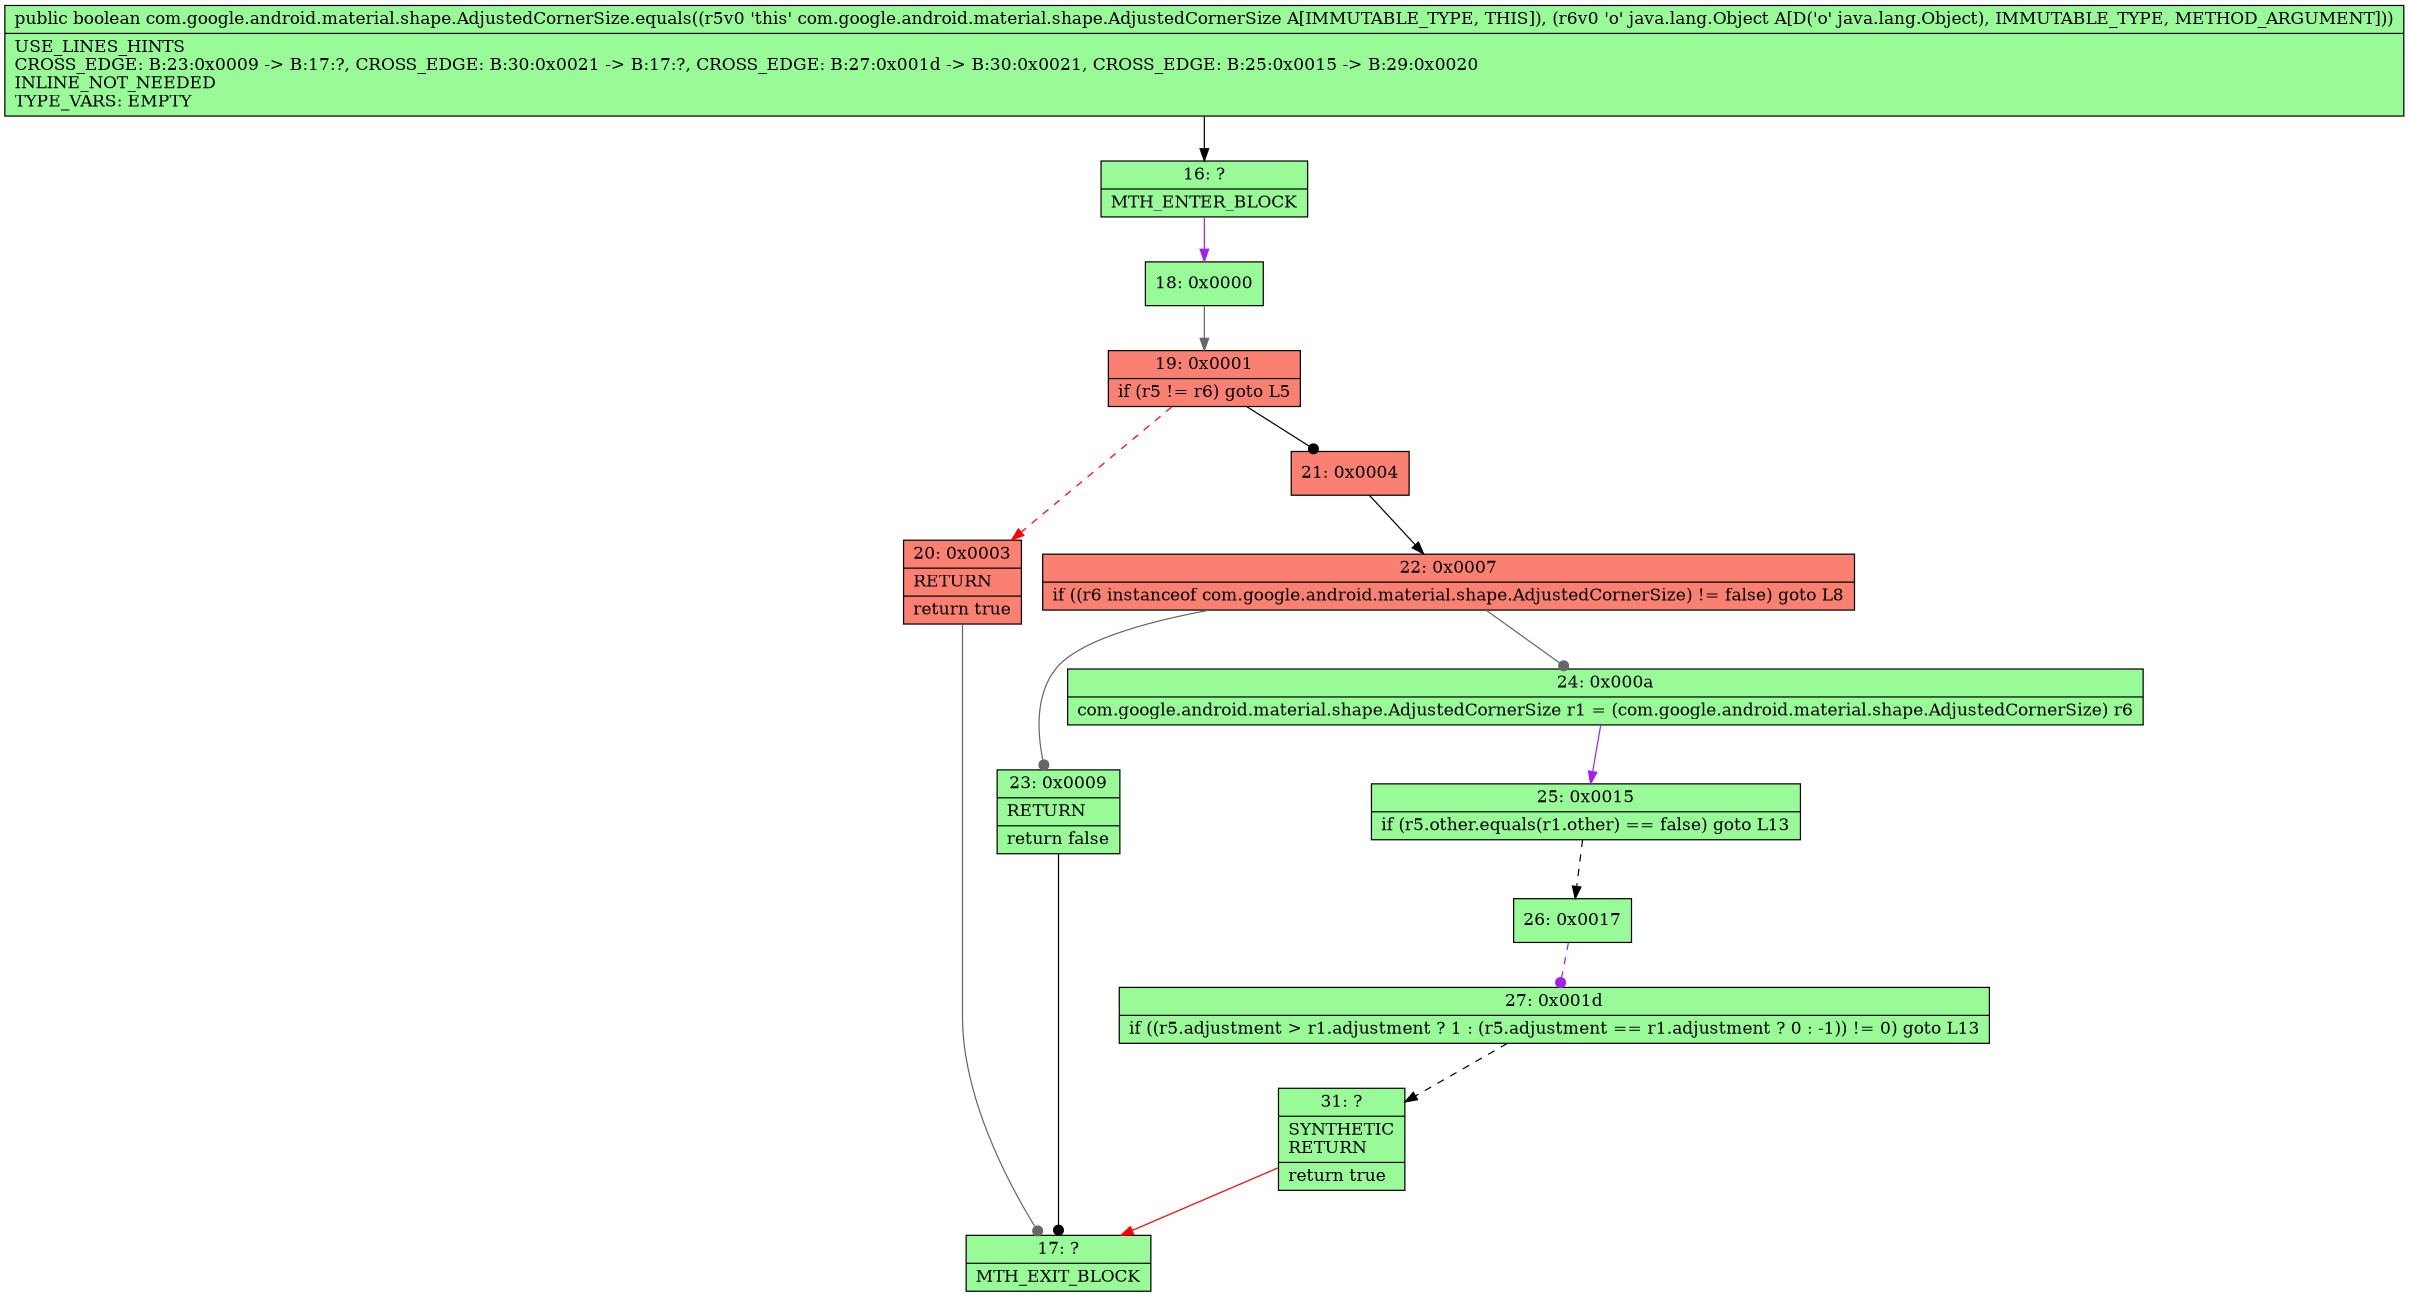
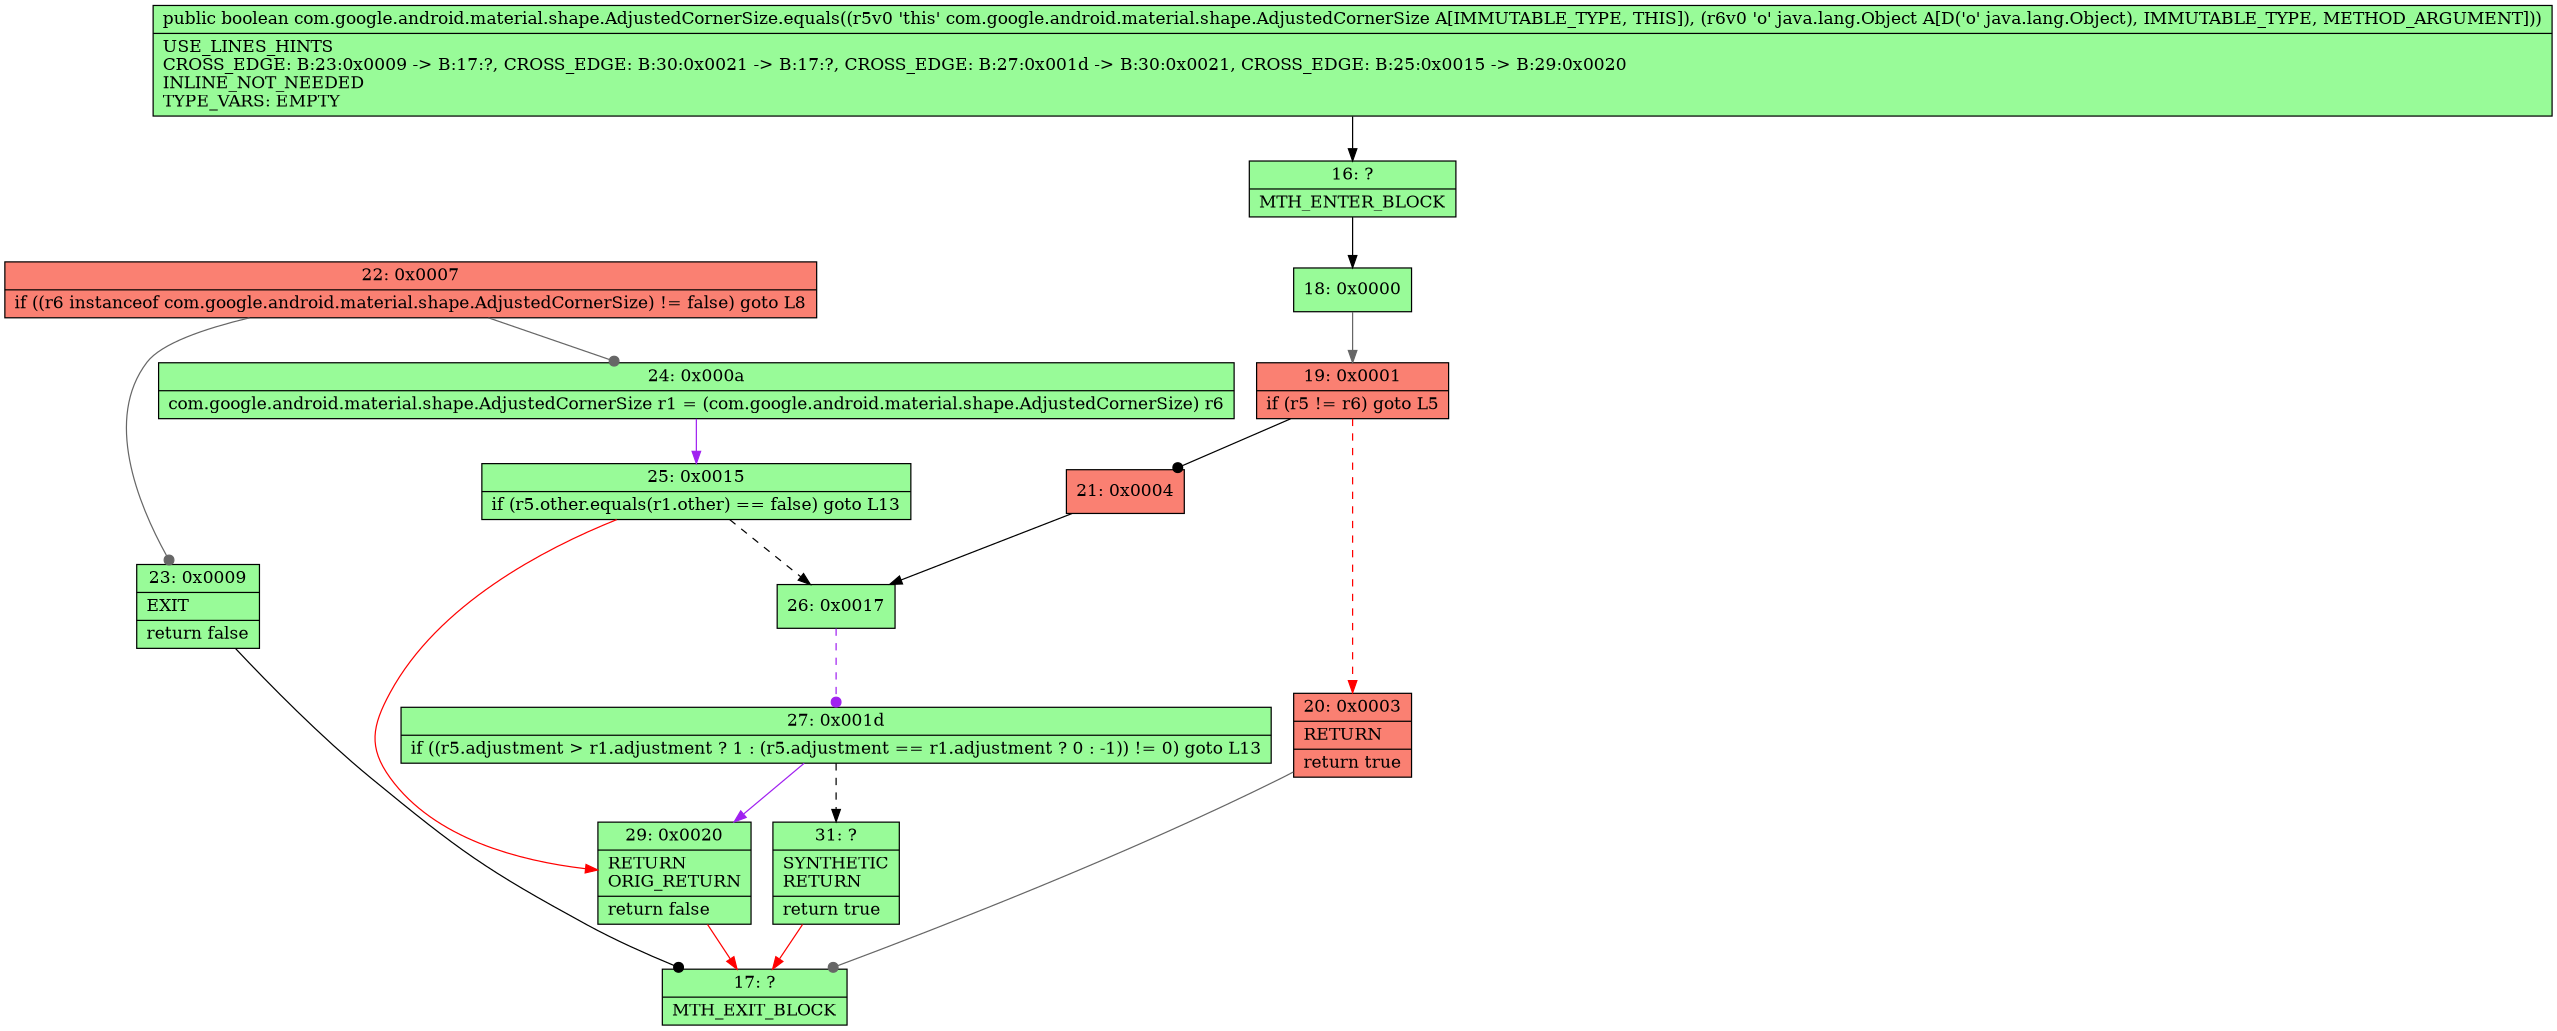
edge "16: ?" -> "18: 0x0000": color purple -> black
edge "21: 0x0004" -> "22: 0x0007": now "21: 0x0004" -> "26: 0x0017"
node "23: 0x0009": text "RETURN" -> "EXIT"
node "29: 0x0020": added
